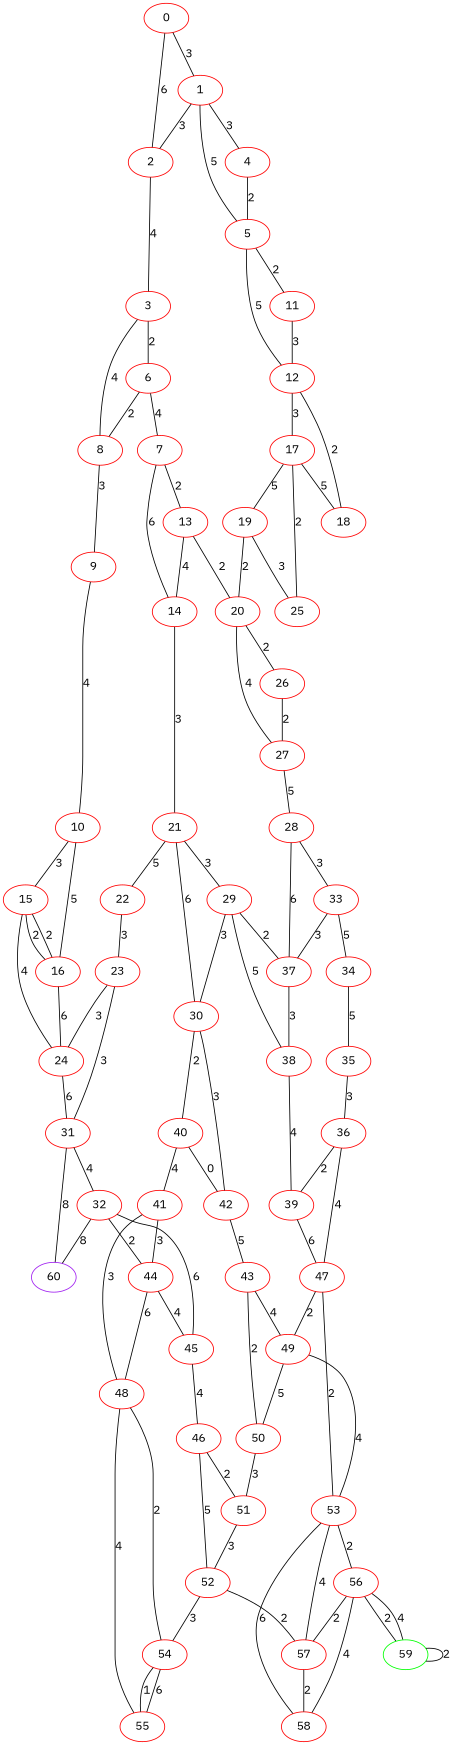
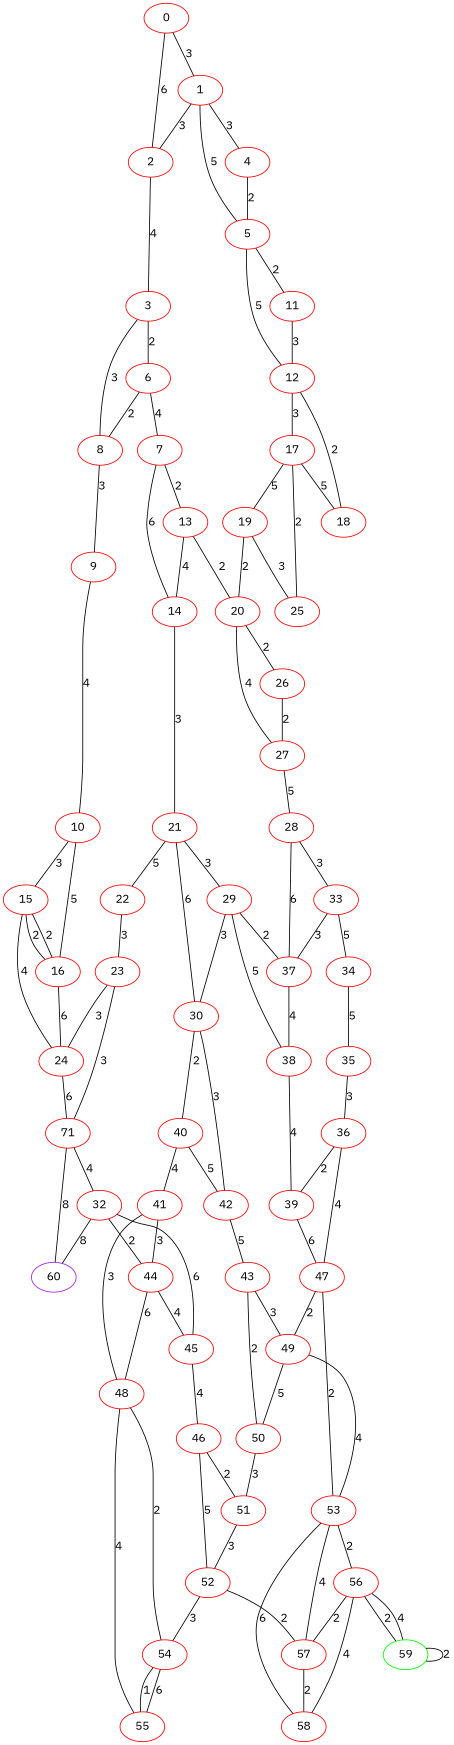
edge "3" -- "8": label "4" -> "3"
edge "37" -- "38": label "3" -> "4"
node "31": label "31" -> "71"
edge "40" -- "42": label "0" -> "5"
edge "43" -- "49": label "4" -> "3"
